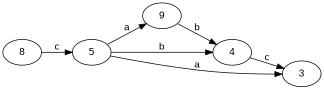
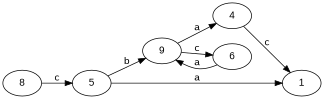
edge "5" -> "9": label "a" -> "b"
edge "9" -> "4": label "b" -> "a"
edge "5" -> "4": removed, label "b"
node "6": added
node "3": label "3" -> "1"
